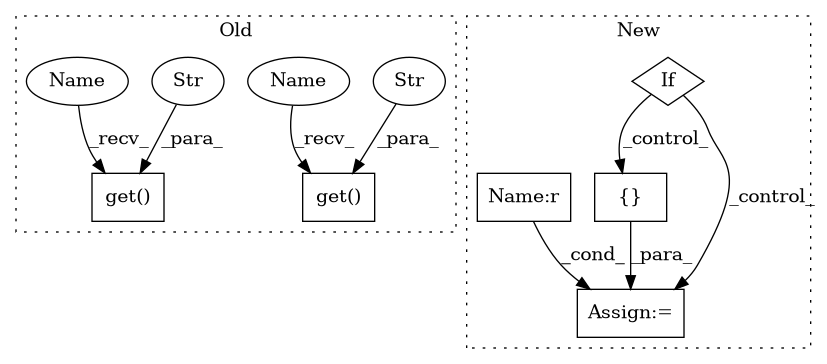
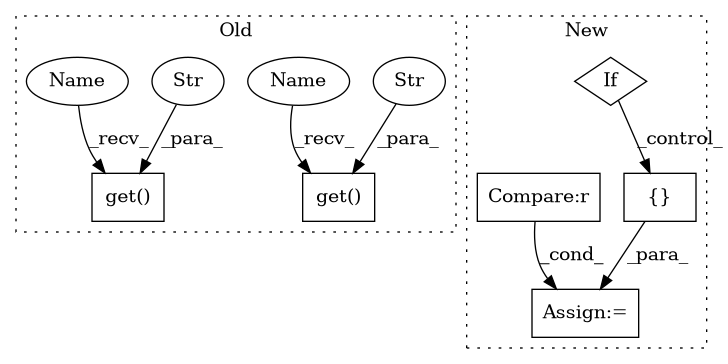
edge "If" -> "Assign:=": removed, label "_control_"
node "Name:r": label "Name:r" -> "Compare:r"
